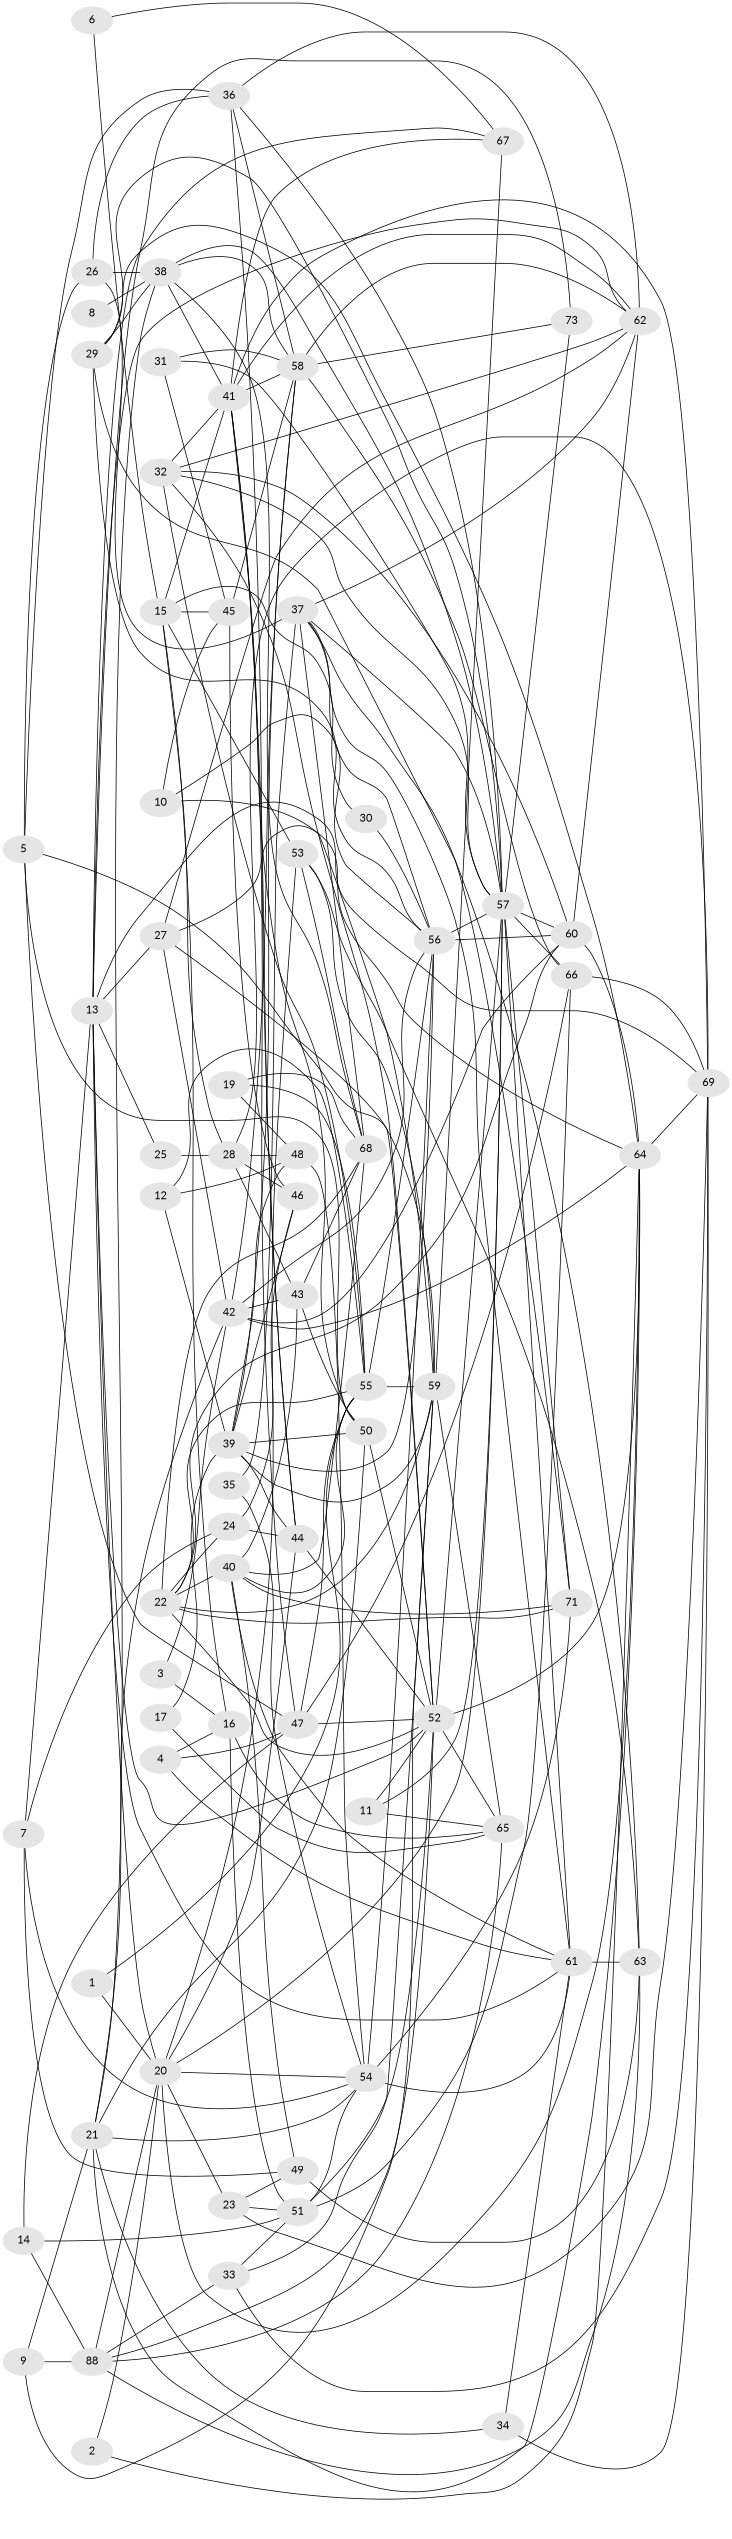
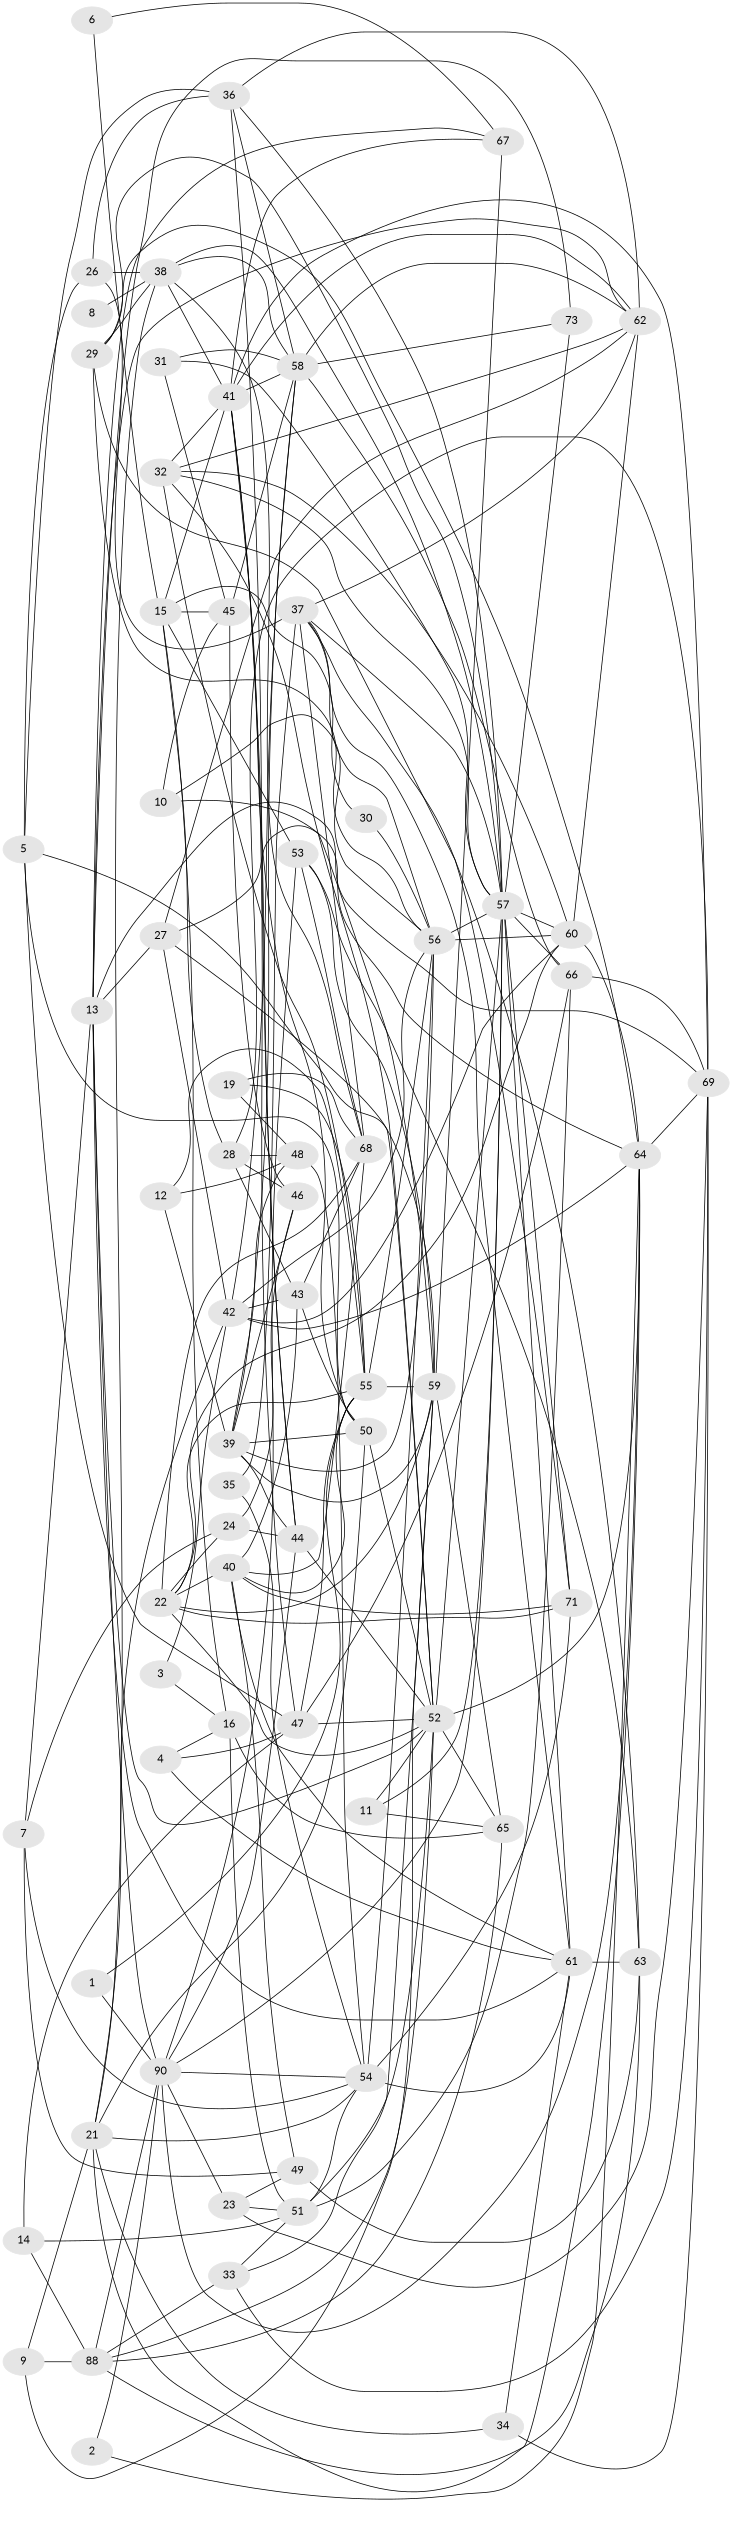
node "25": removed
node "17": removed
node "20": label "20" -> "90"
